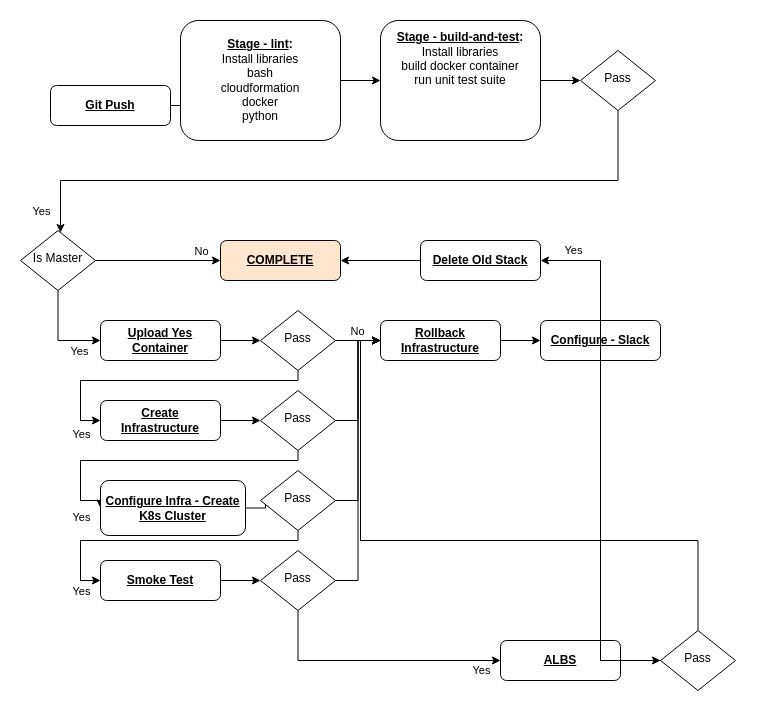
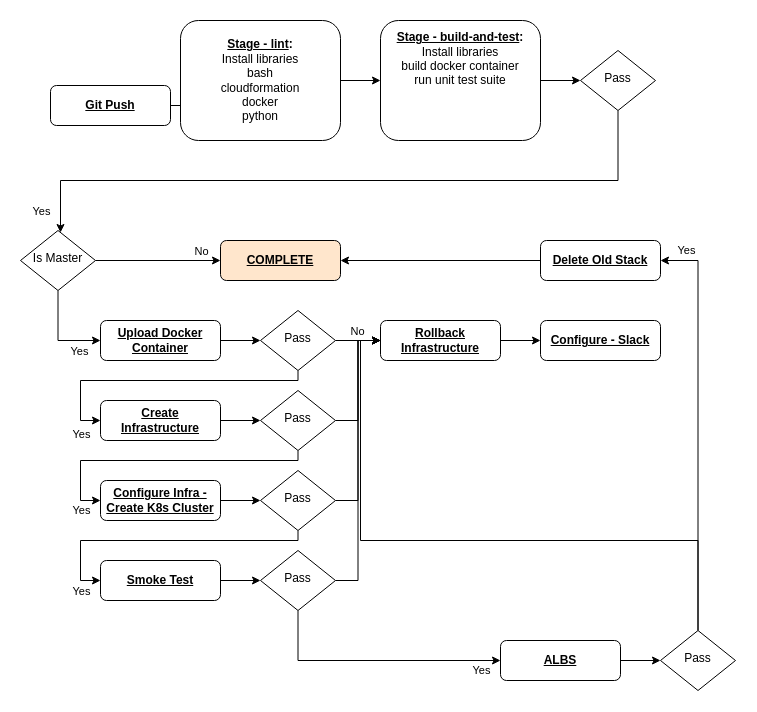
node "Delete Old Stack": moved (481, 261) -> (601, 261)
node "Upload Yes Container": label "Upload Yes Container" -> "Upload Docker Container"
node "Configure Infra - Create K8s Cluster": size 145x55 -> 120x40
